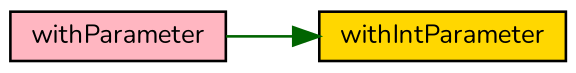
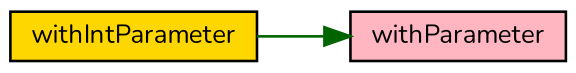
edge "withParameter" -> "withIntParameter": reversed
